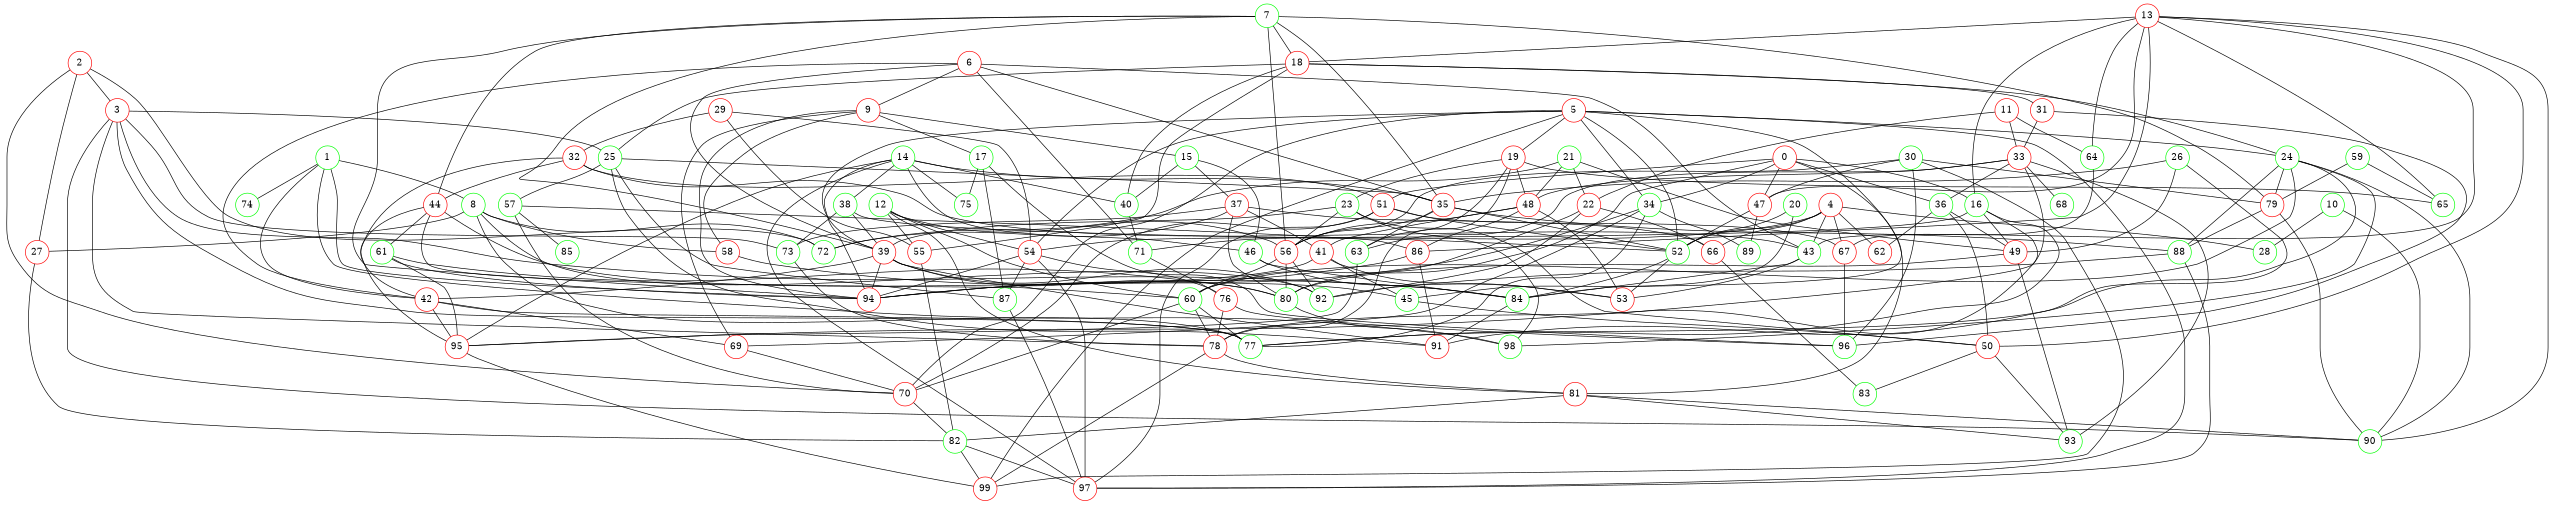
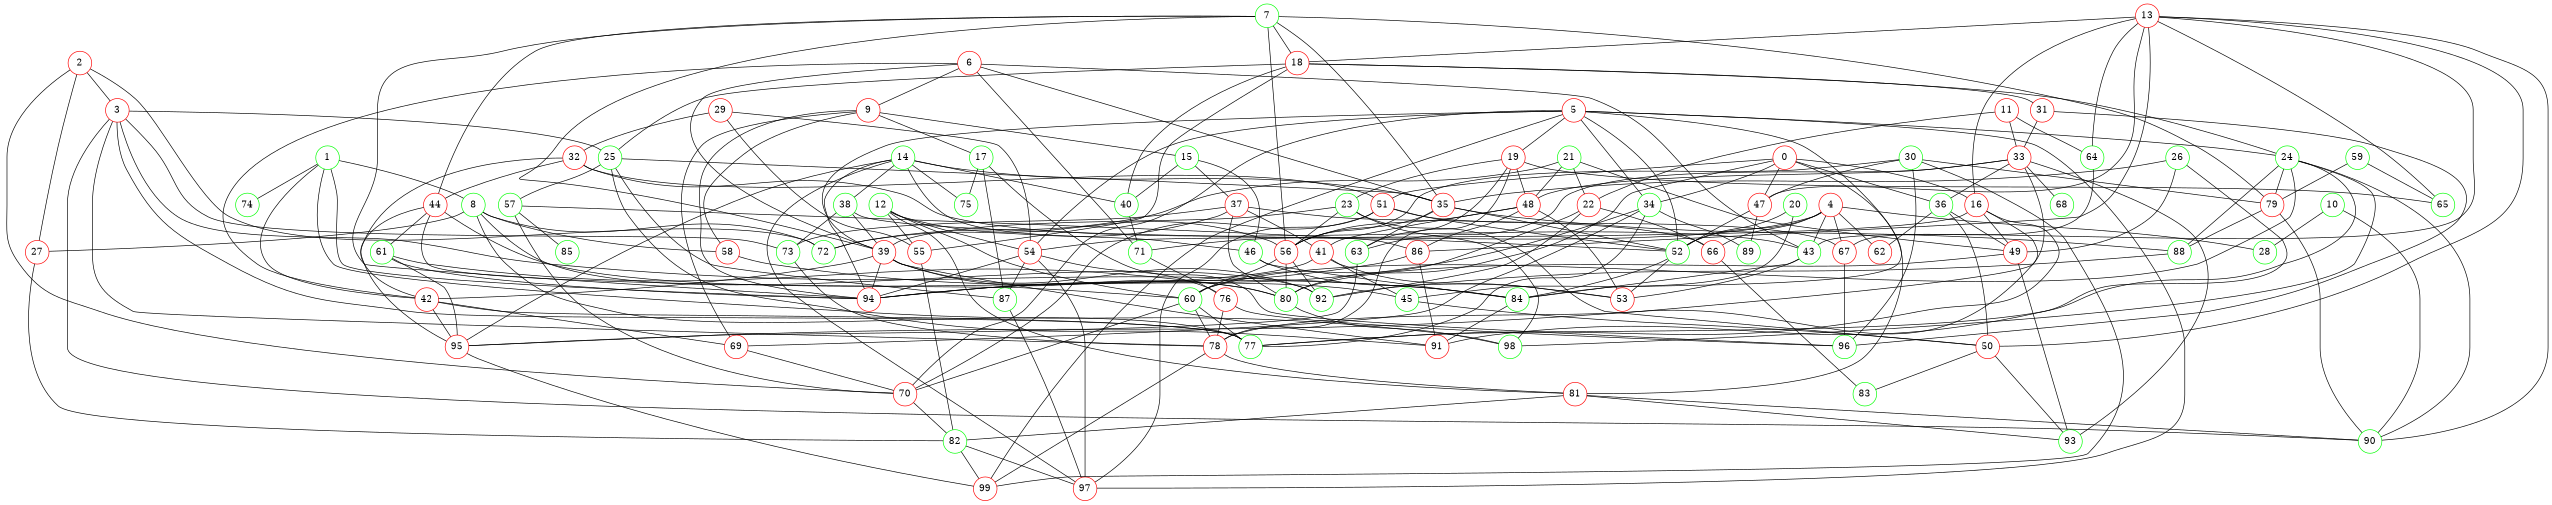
node "16": color green -> red
edge "88" -- "97": removed
